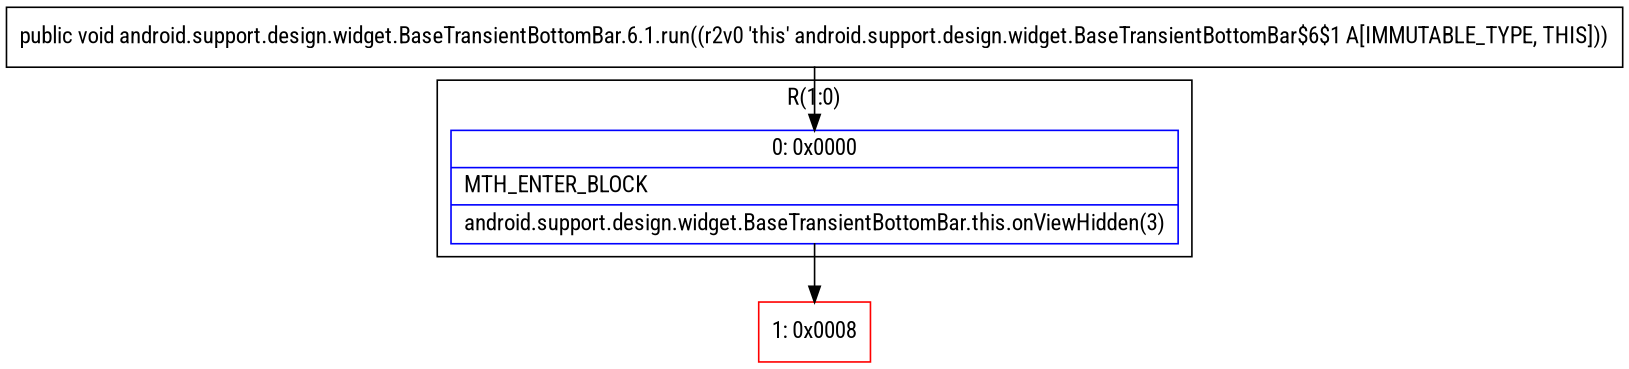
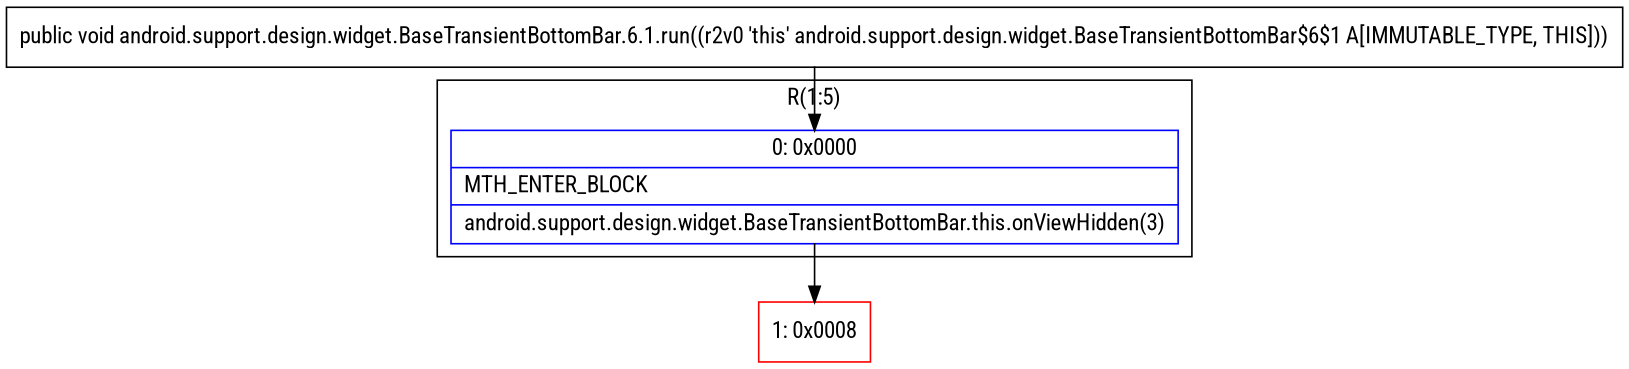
cluster "R(1:0)": label "R(1:0)" -> "R(1:5)"
